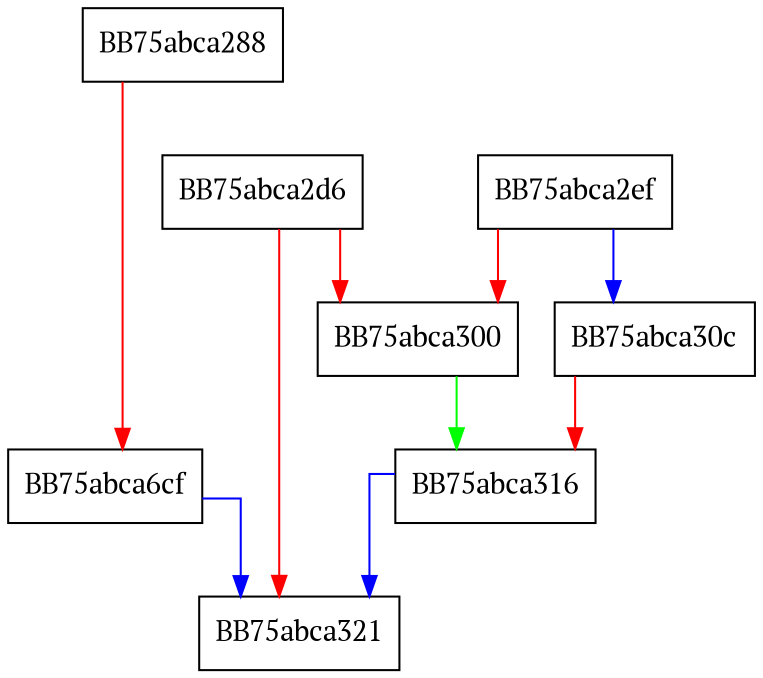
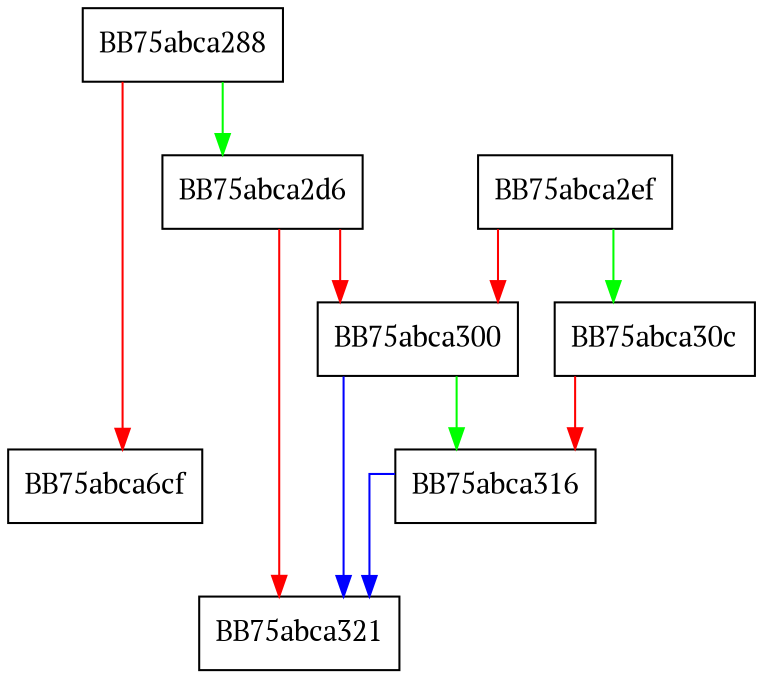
edge "BB75abca288" -> "BB75abca2d6": added
edge "BB75abca2ef" -> "BB75abca30c": color blue -> green
edge "BB75abca6cf" -> "BB75abca321": now "BB75abca300" -> "BB75abca321"
